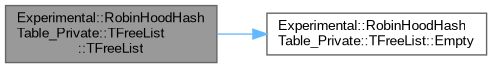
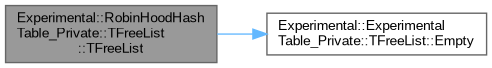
node "Experimental::RobinHoodHash Table_Private::TFreeList::Empty": label "Experimental::RobinHoodHash Table_Private::TFreeList::Empty" -> "Experimental::Experimental Table_Private::TFreeList::Empty"
